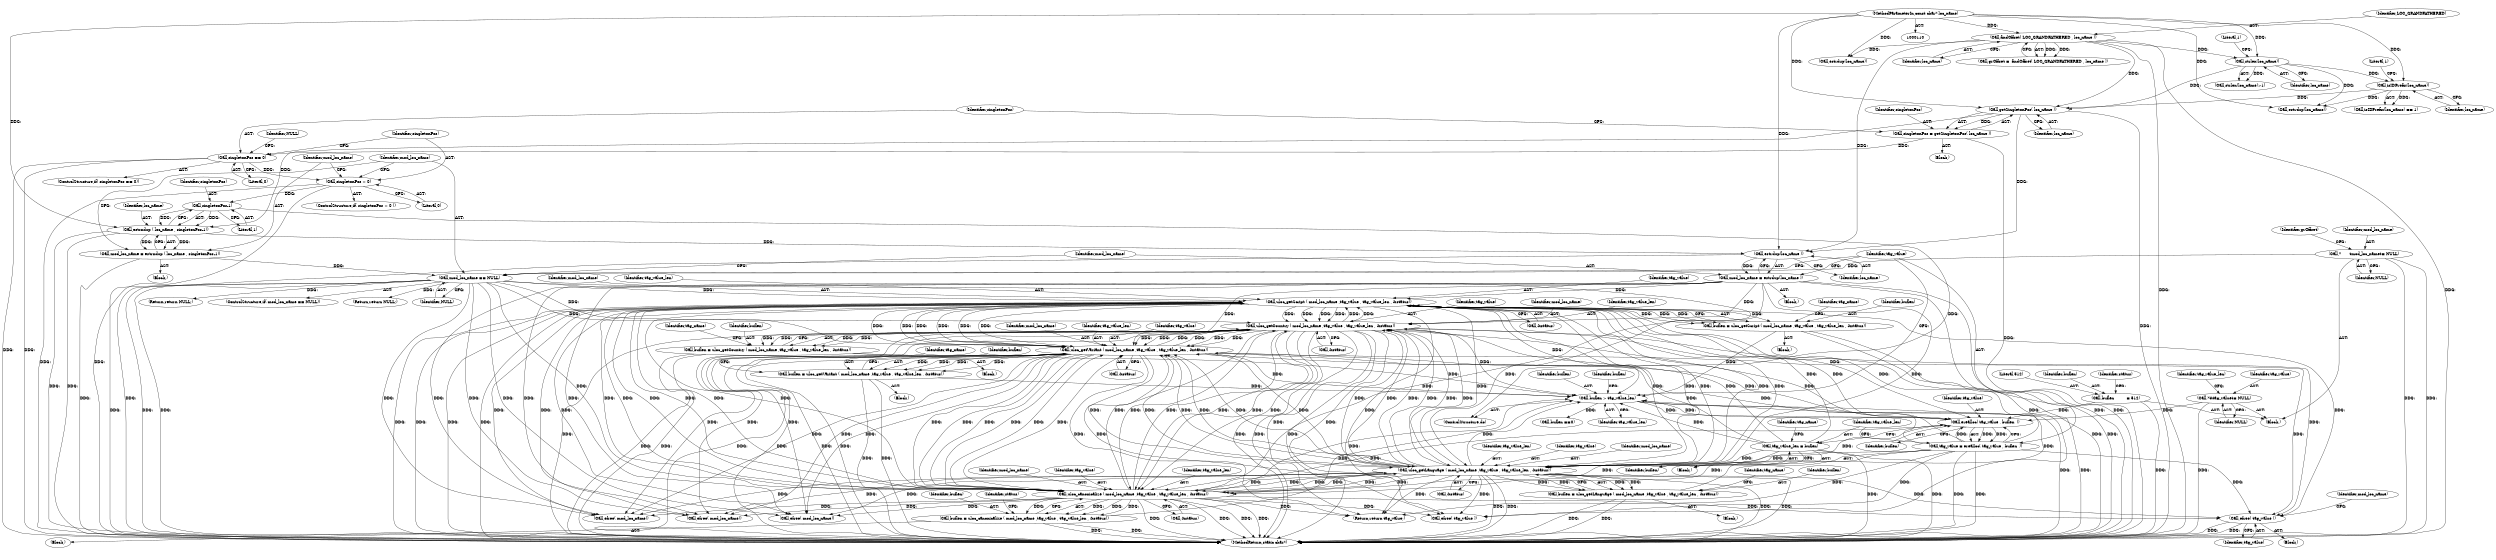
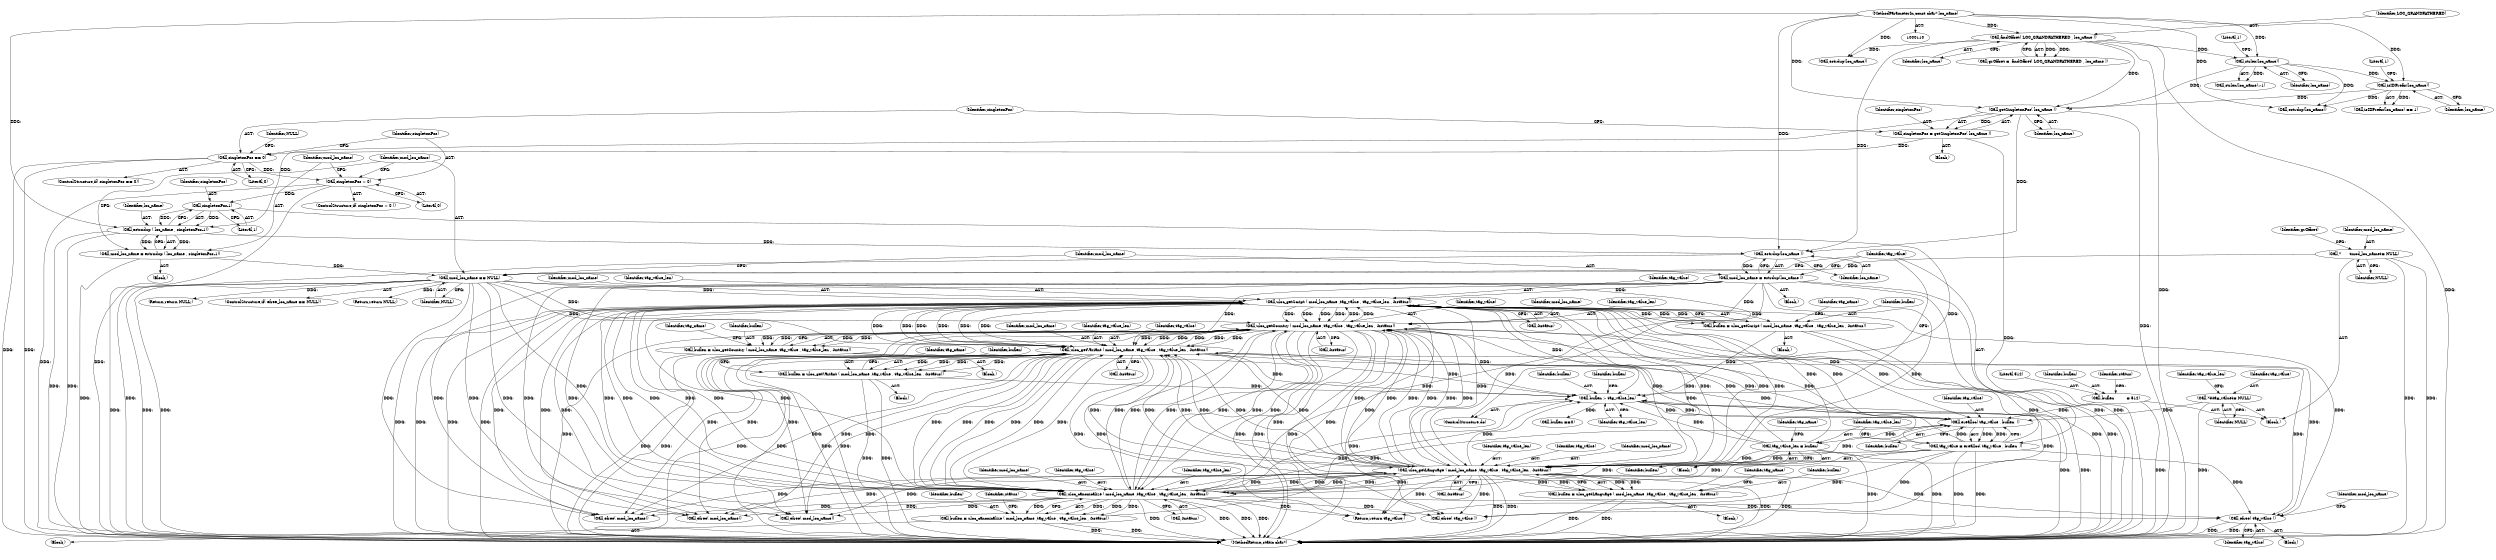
node "(ControlStructure,if( mod_loc_name == NULL))": label "(ControlStructure,if( mod_loc_name == NULL))" -> "(ControlStructure,if( efree_loc_name == NULL))"
edge "(Call,erealloc( tag_value , buflen  ))" -> "(Call,tag_value_len = buflen)": label "CFG: " -> "DDG: "
